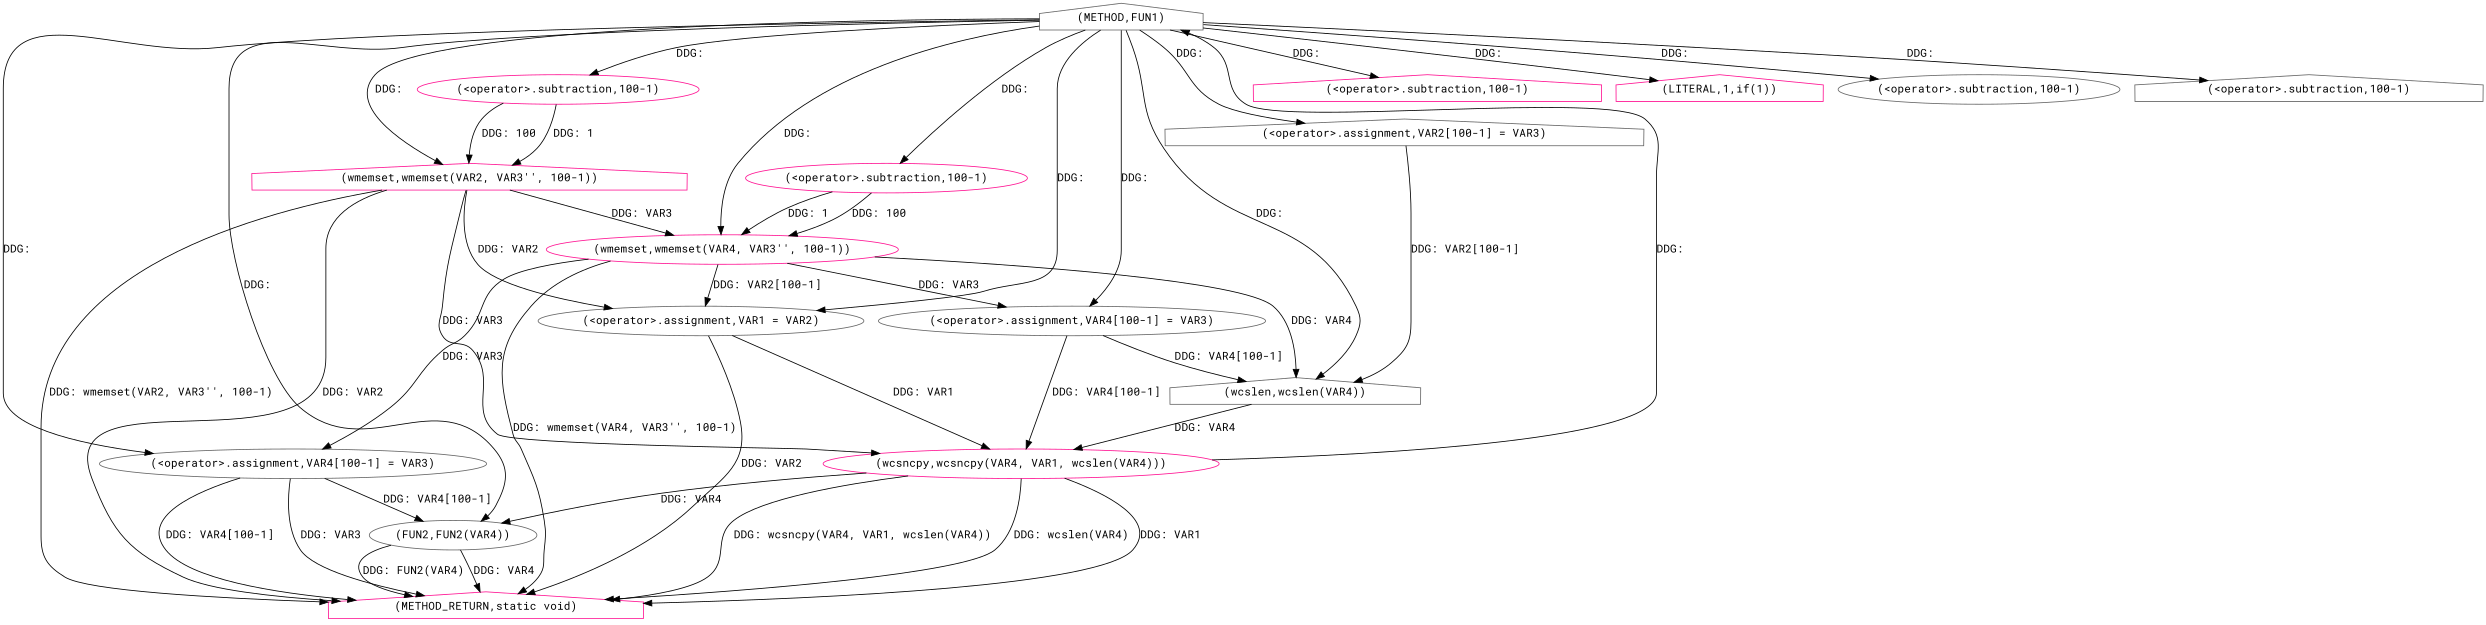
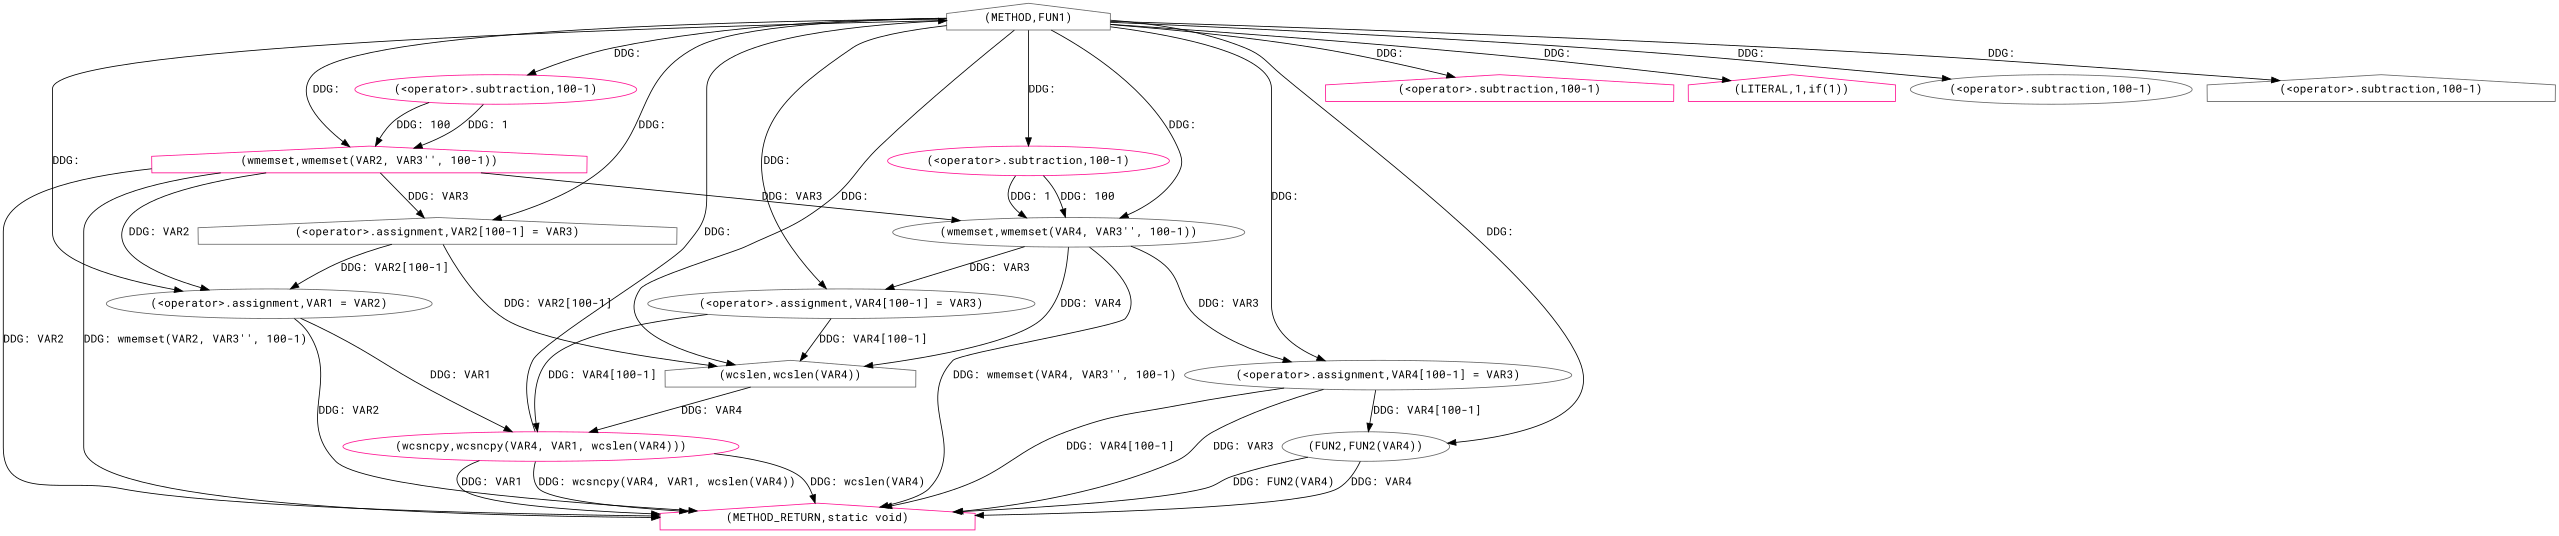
node "(wmemset,wmemset(VAR4, VAR3'', 100-1))": color deeppink -> gray40
edge "(wmemset,wmemset(VAR4, VAR3'', 100-1))" -> "(<operator>.assignment,VAR1 = VAR2)": now "(<operator>.assignment,VAR2[100-1] = VAR3)" -> "(<operator>.assignment,VAR1 = VAR2)"
edge "(wmemset,wmemset(VAR2, VAR3'', 100-1))" -> "(wcsncpy,wcsncpy(VAR4, VAR1, wcslen(VAR4)))": now "(wmemset,wmemset(VAR2, VAR3'', 100-1))" -> "(<operator>.assignment,VAR2[100-1] = VAR3)"
edge "(wcsncpy,wcsncpy(VAR4, VAR1, wcslen(VAR4)))" -> "(FUN2,FUN2(VAR4))": removed, label "DDG: VAR4"
